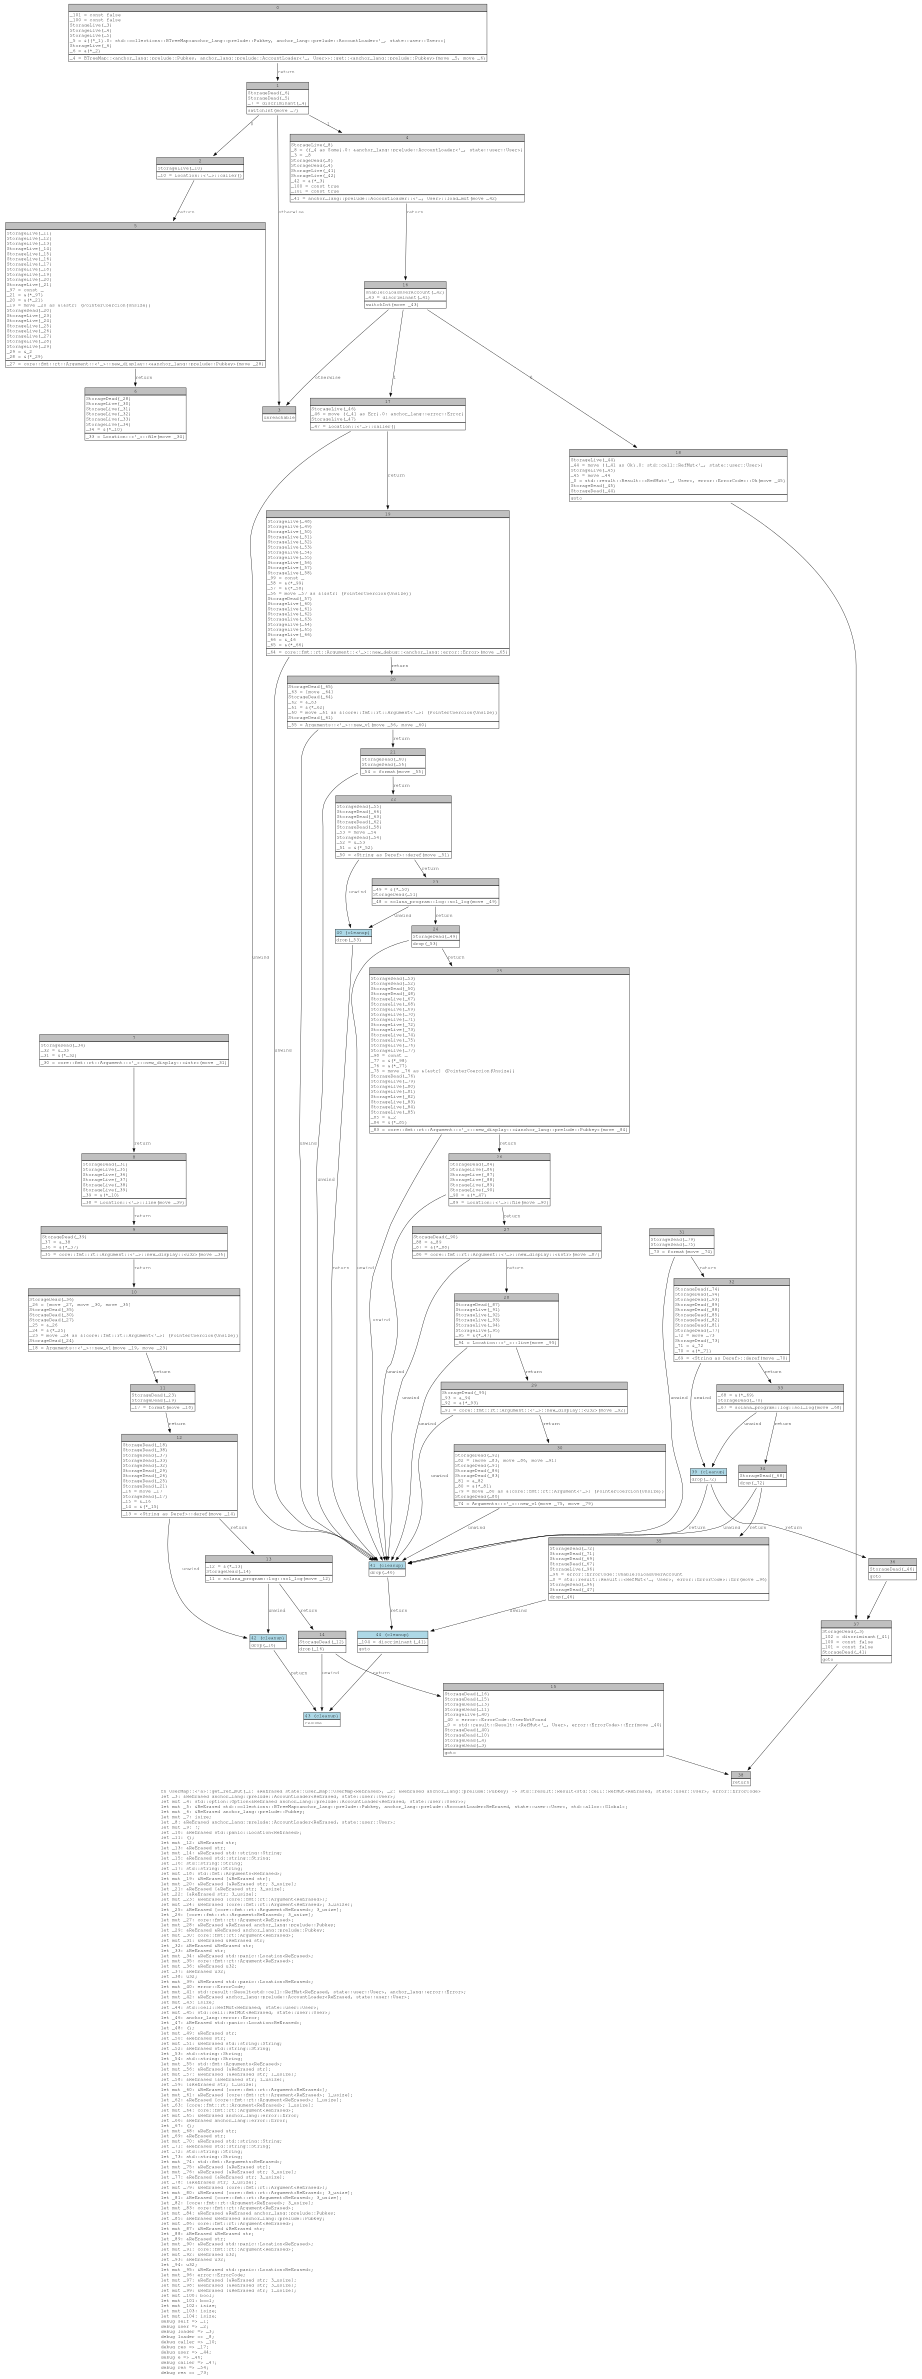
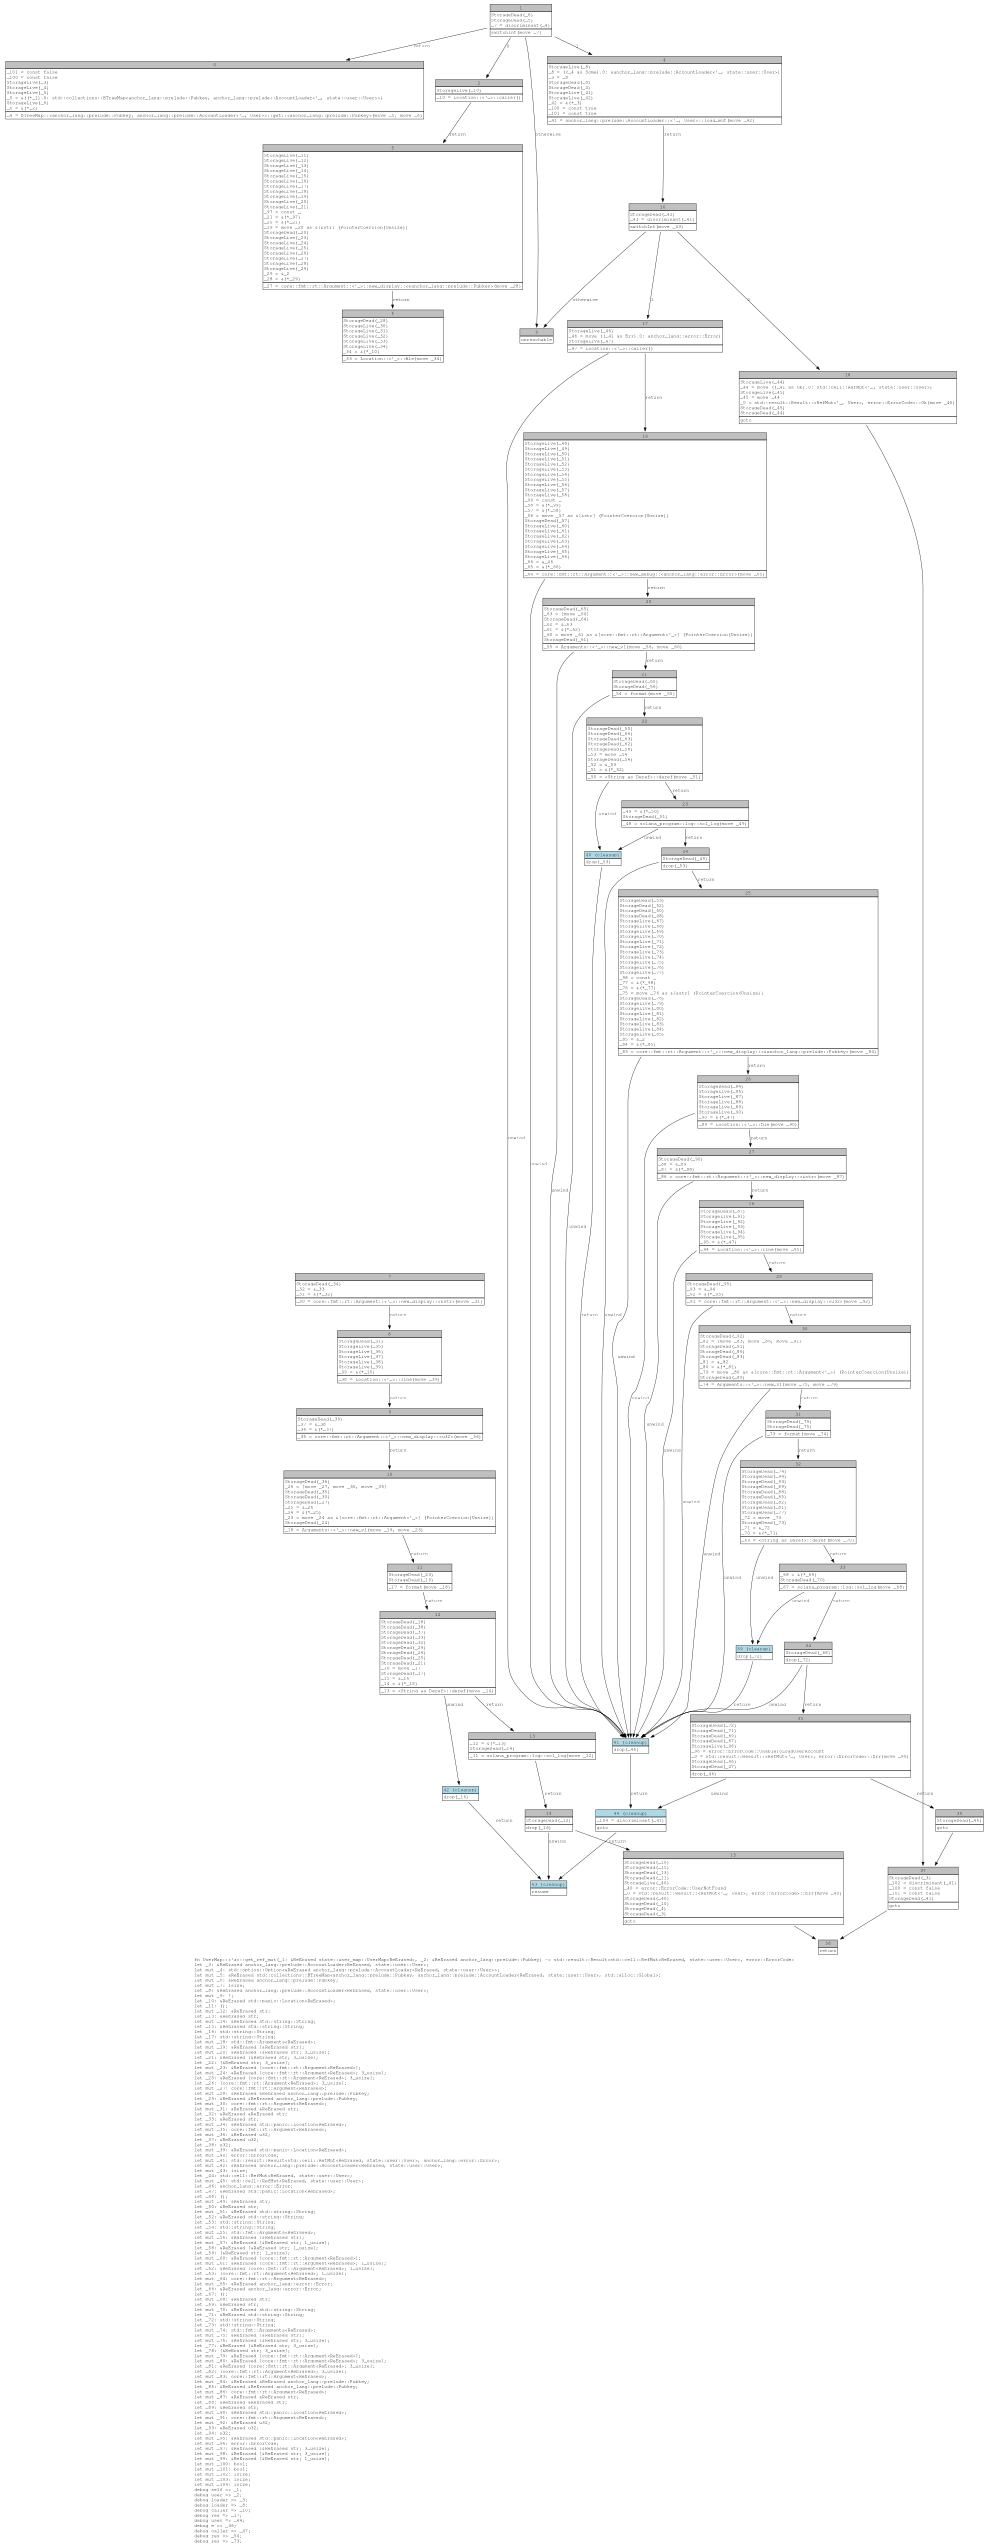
edge "0" -> "1": reversed
node "16": text "UnableToLoadUserAccount(_42)" -> "StorageDead(_42)"
edge "30" -> "31": added, label "return"
edge "39 (cleanup)" -> "36": now "35" -> "36"
edge "13" -> "42 (cleanup)": removed, label "unwind"
